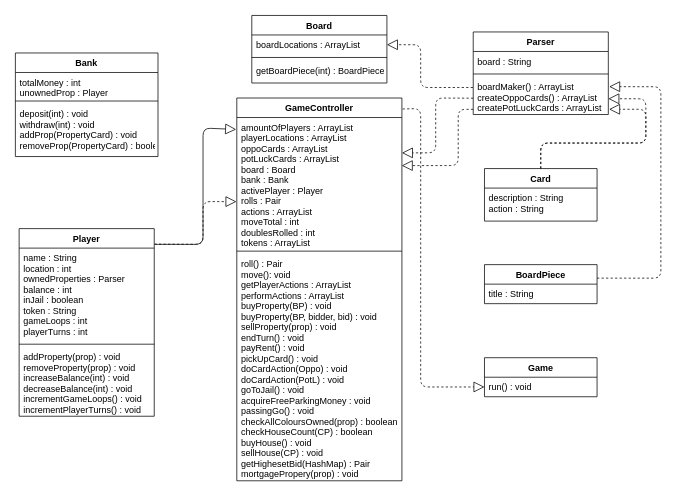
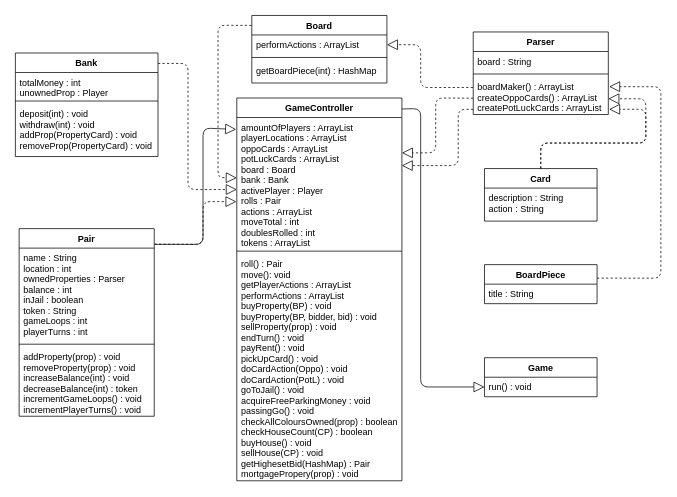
node "boardLocations : ArrayList": label "boardLocations : ArrayList" -> "performActions : ArrayList"
node "getBoardPiece(int) : BoardPiece": label "getBoardPiece(int) : BoardPiece" -> "getBoardPiece(int) : HashMap"
edge "Board" -> "amountOfPlayers : ArrayList playerLocations : ArrayList oppoCards : ArrayList potLuckCards : ArrayList board : Board bank : Bank activePlayer : Player rolls : Pair actions : ArrayList moveTotal : int doublesRolled : int tokens : ArrayList": added
node "deposit(int) : void withdraw(int) : void addProp(PropertyCard) : void removeProp(PropertyCard) : boolean": label "deposit(int) : void withdraw(int) : void addProp(PropertyCard) : void removeProp(PropertyCard) : boolean" -> "deposit(int) : void withdraw(int) : void addProp(PropertyCard) : void removeProp(PropertyCard) : void"
edge "Bank" -> "amountOfPlayers : ArrayList playerLocations : ArrayList oppoCards : ArrayList potLuckCards : ArrayList board : Board bank : Bank activePlayer : Player rolls : Pair actions : ArrayList moveTotal : int doublesRolled : int tokens : ArrayList": added
node "Player": label "Player" -> "Pair"
edge "GameController" -> "run() : void": style dashed -> solid
node "addProperty(prop) : void removeProperty(prop) : void increaseBalance(int) : void decreaseBalance(int) : void incrementGameLoops() : void incrementPlayerTurns() : void": label "addProperty(prop) : void removeProperty(prop) : void increaseBalance(int) : void decreaseBalance(int) : void incrementGameLoops() : void incrementPlayerTurns() : void" -> "addProperty(prop) : void removeProperty(prop) : void increaseBalance(int) : void decreaseBalance(int) : token incrementGameLoops() : void incrementPlayerTurns() : void"
